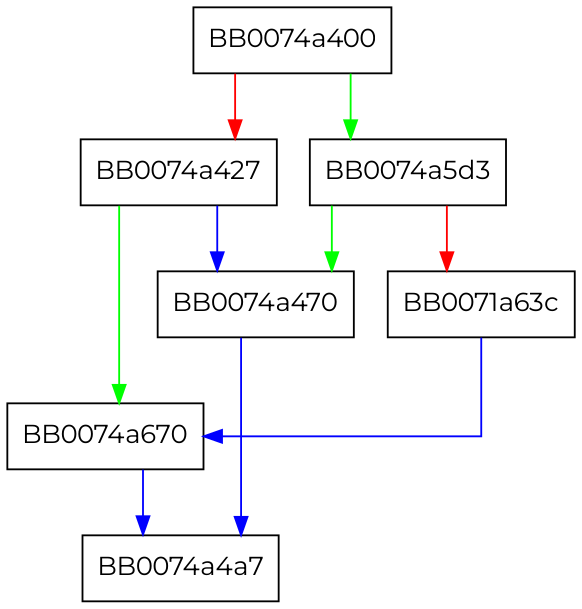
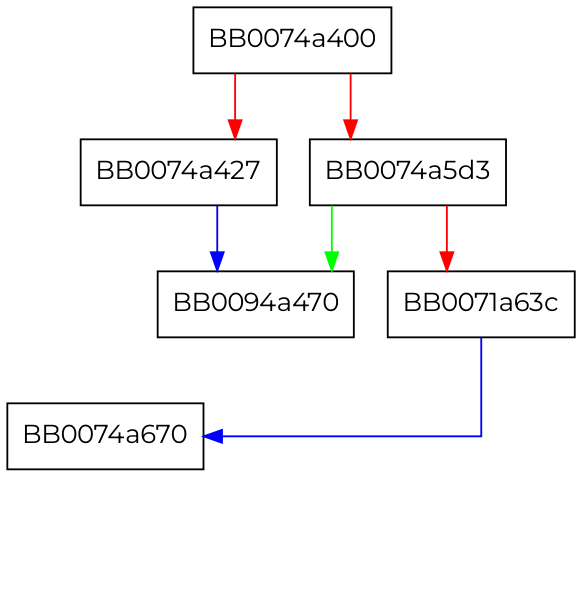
edge "BB0074a400" -> "BB0074a5d3": color green -> red
edge "BB0074a427" -> "BB0074a670": removed
node "BB0074a470": label "BB0074a470" -> "BB0094a470"
node "BB0074a4a7": removed
